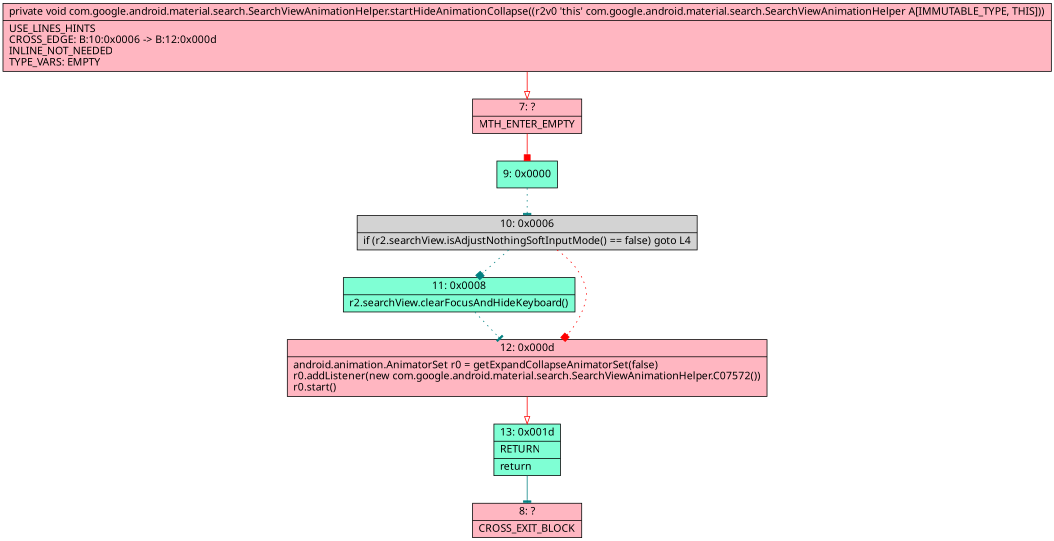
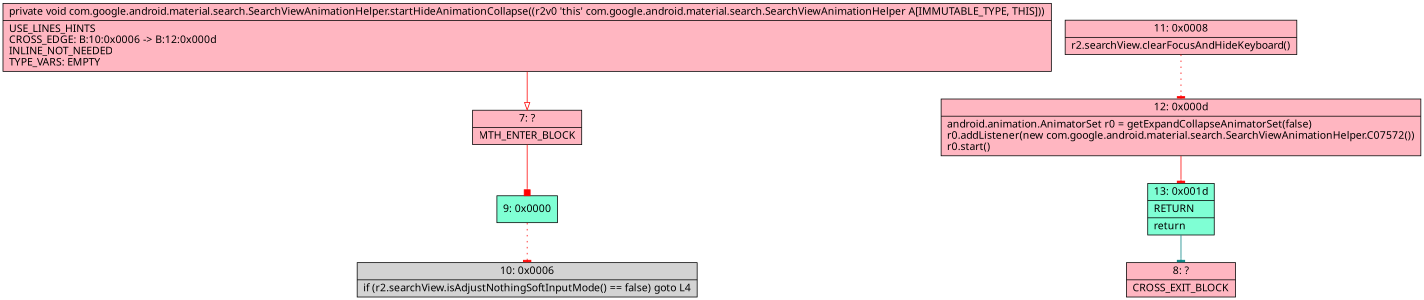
node "7: ?": text "MTH_ENTER_EMPTY" -> "MTH_ENTER_BLOCK"
edge "9: 0x0000" -> "10: 0x0006": color teal -> red
edge "10: 0x0006" -> "11: 0x0008": removed
edge "10: 0x0006" -> "12: 0x000d": removed
node "11: 0x0008": fillcolor aquamarine -> lightpink
edge "11: 0x0008" -> "12: 0x000d": color teal -> red
edge "12: 0x000d" -> "13: 0x001d": arrowhead onormal -> tee
